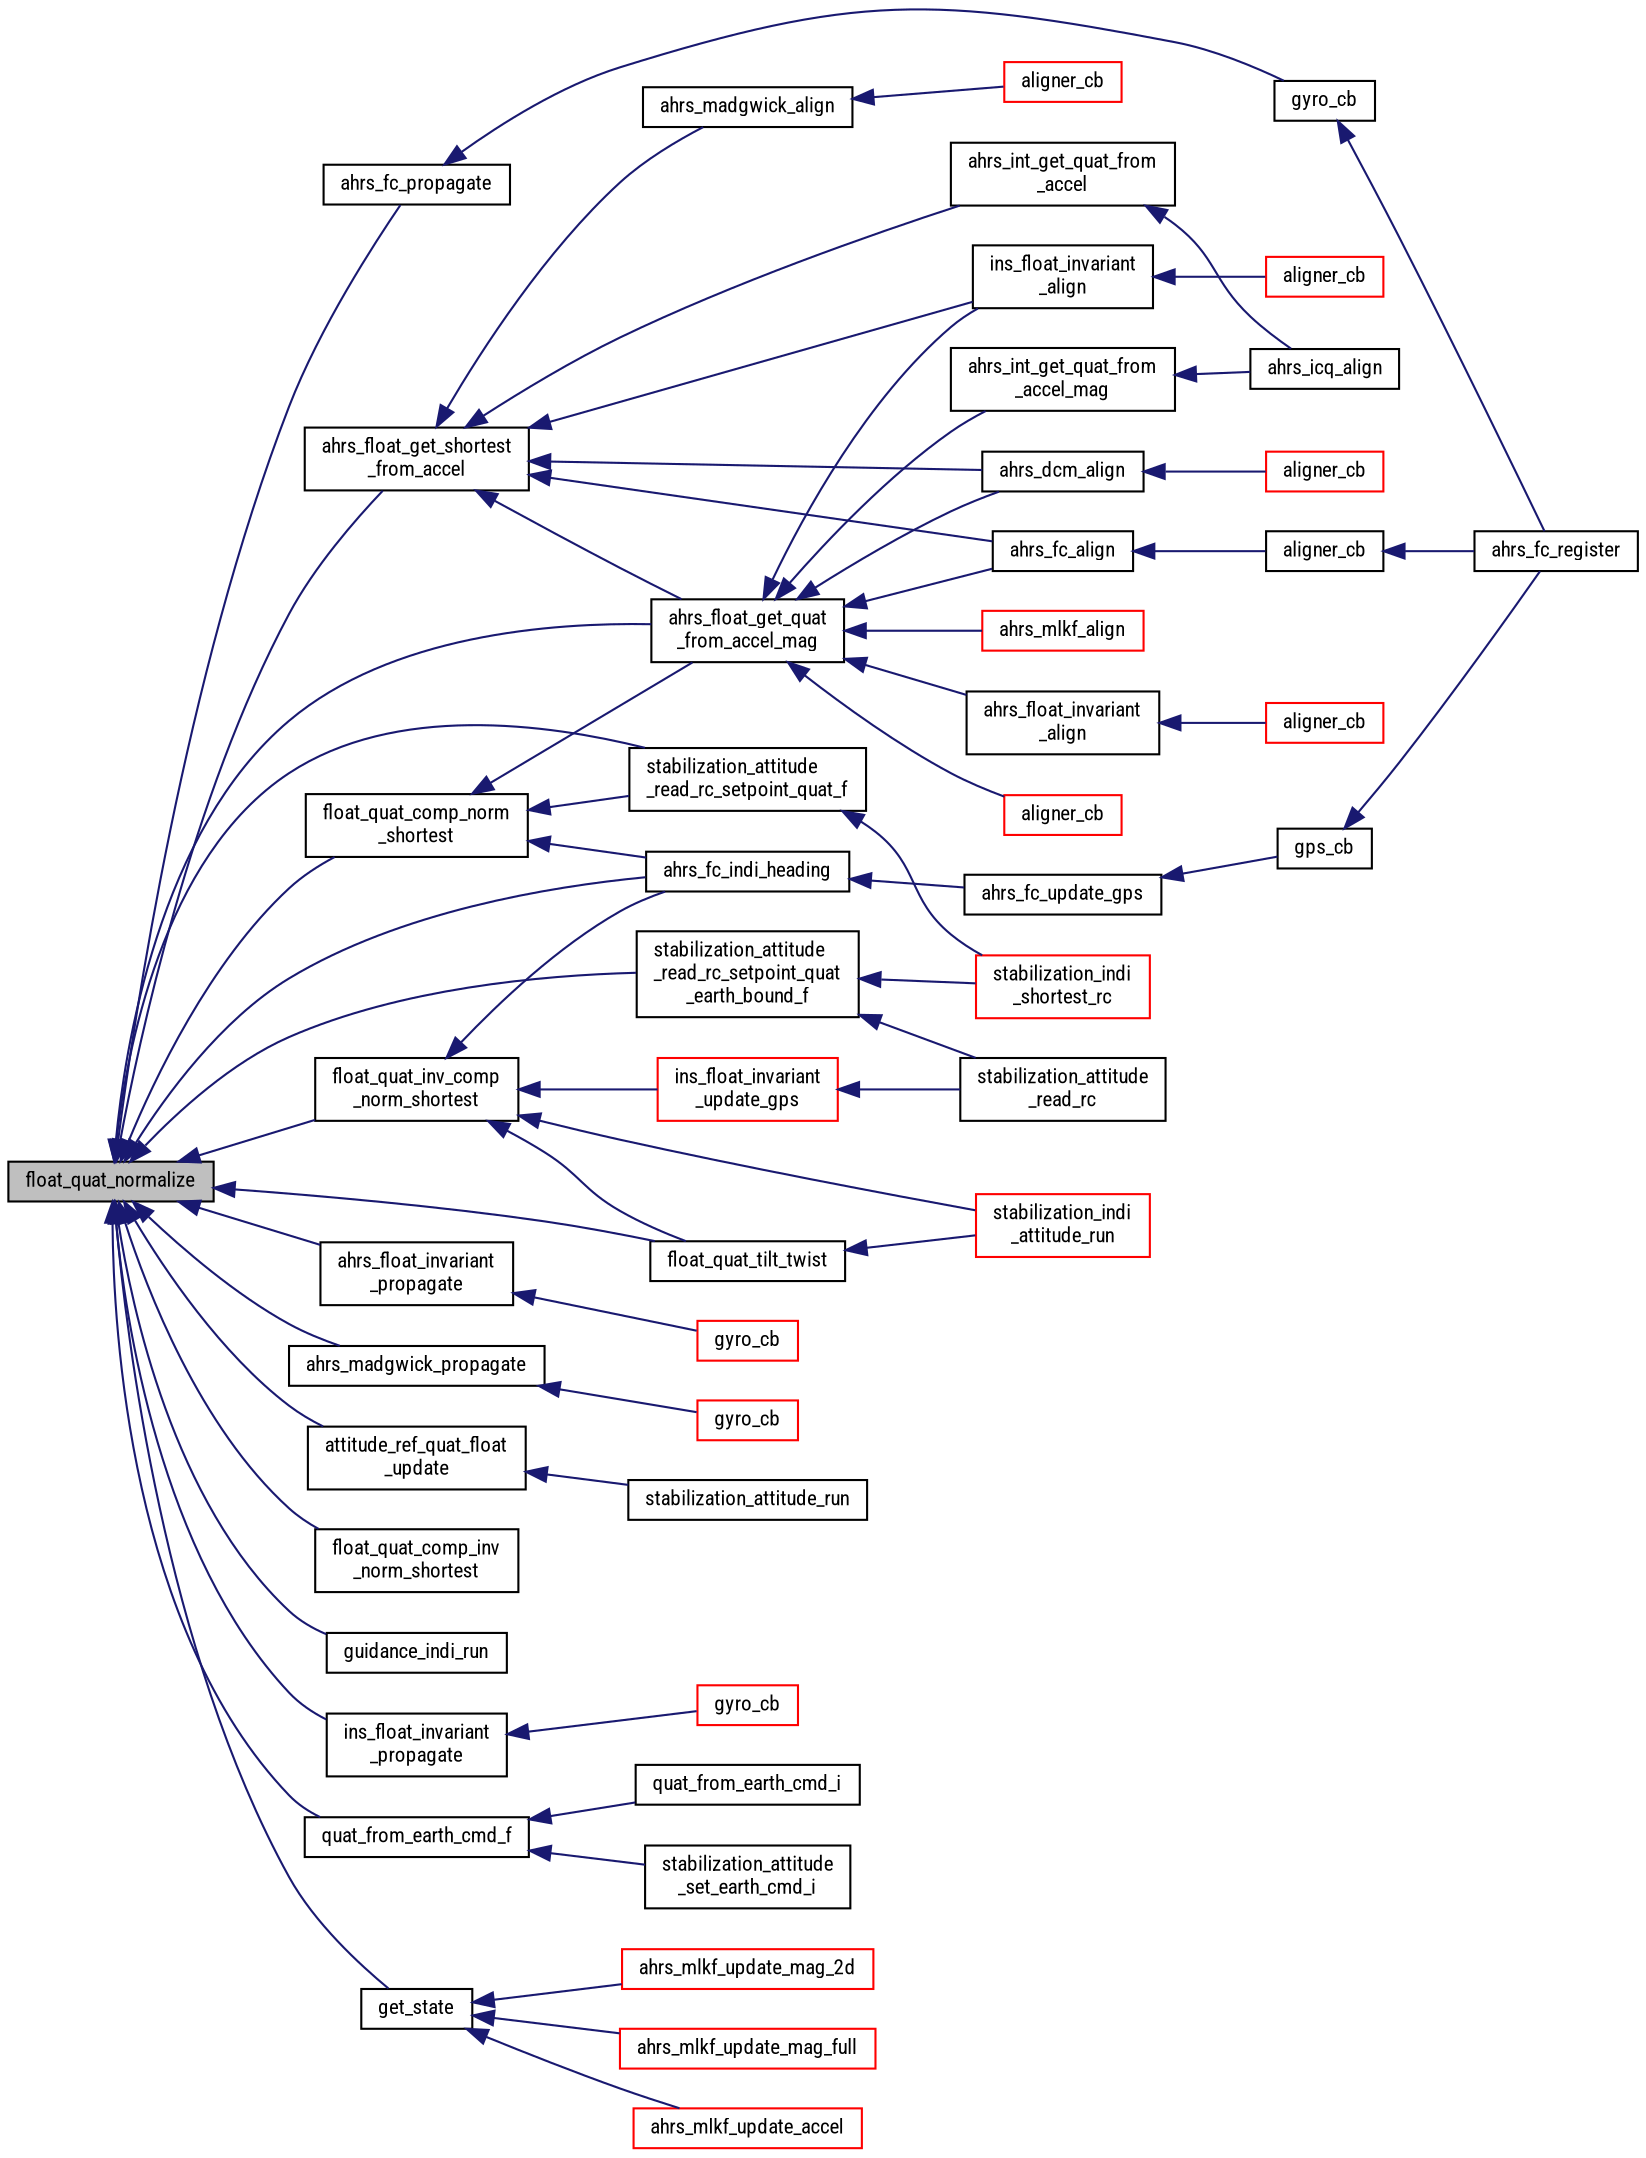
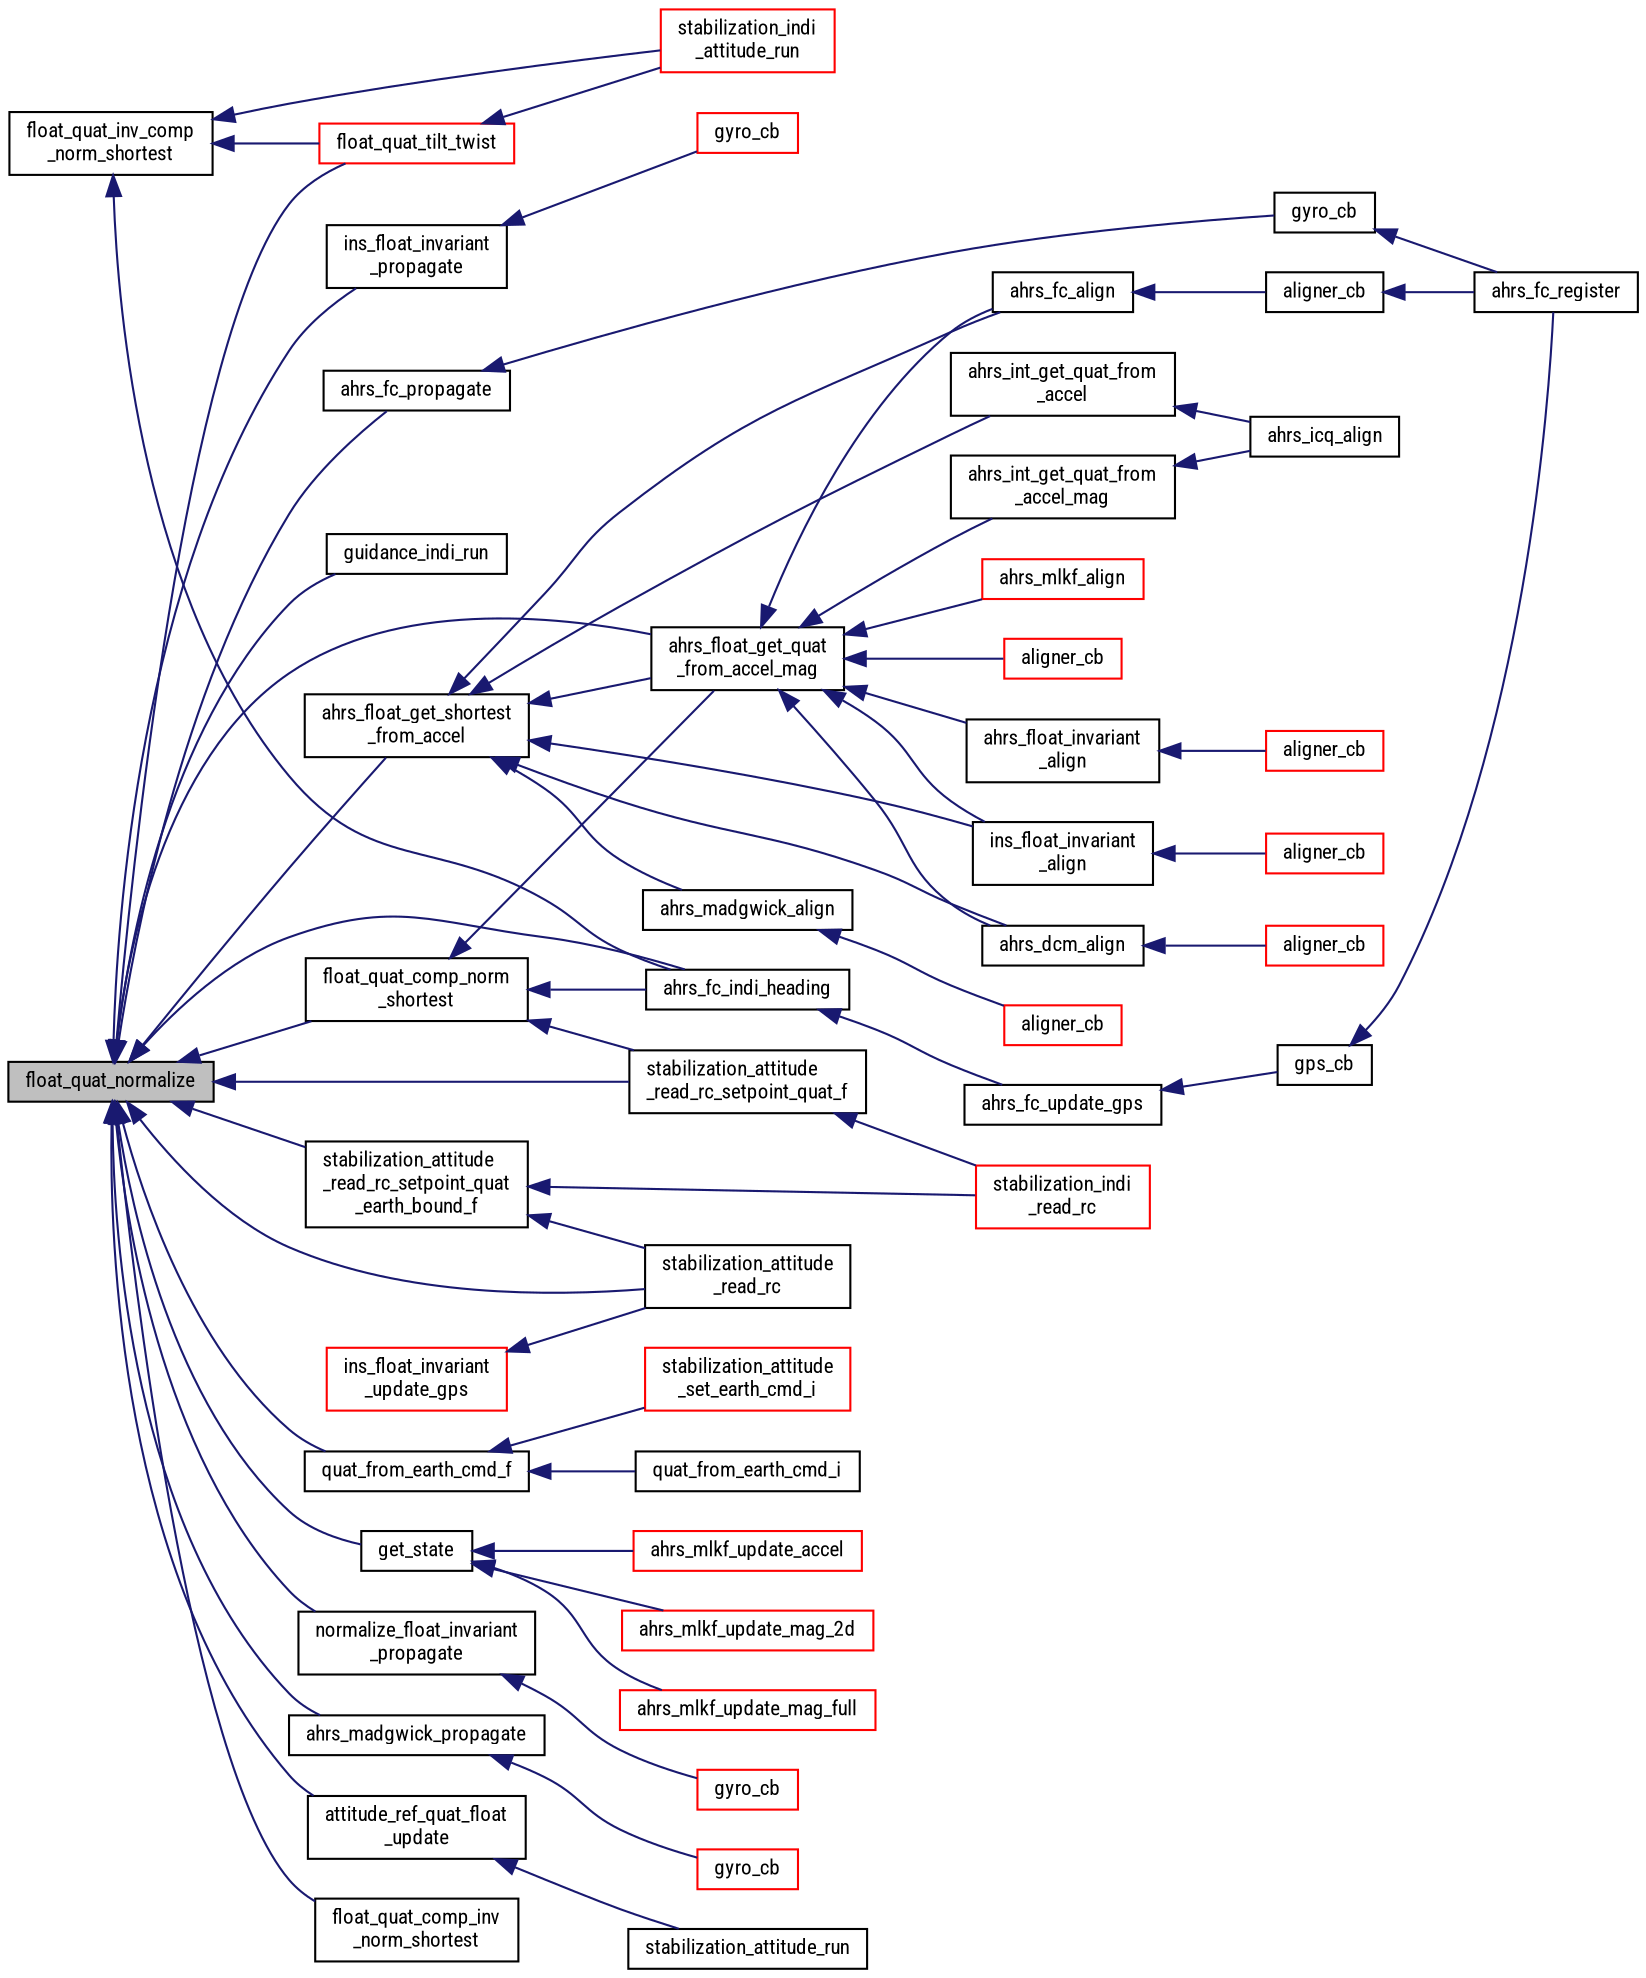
node "stabilization_indi _shortest_rc": label "stabilization_indi _shortest_rc" -> "stabilization_indi _read_rc"
edge "ins_float_invariant _update_gps" -> "float_quat_inv_comp _norm_shortest": removed
edge "float_quat_inv_comp _norm_shortest" -> "float_quat_normalize": now "stabilization_attitude _read_rc" -> "float_quat_normalize"
node "float_quat_tilt_twist": color black -> red
node "ahrs_float_invariant _propagate": label "ahrs_float_invariant _propagate" -> "normalize_float_invariant _propagate"
node "stabilization_attitude _set_earth_cmd_i": color black -> red
